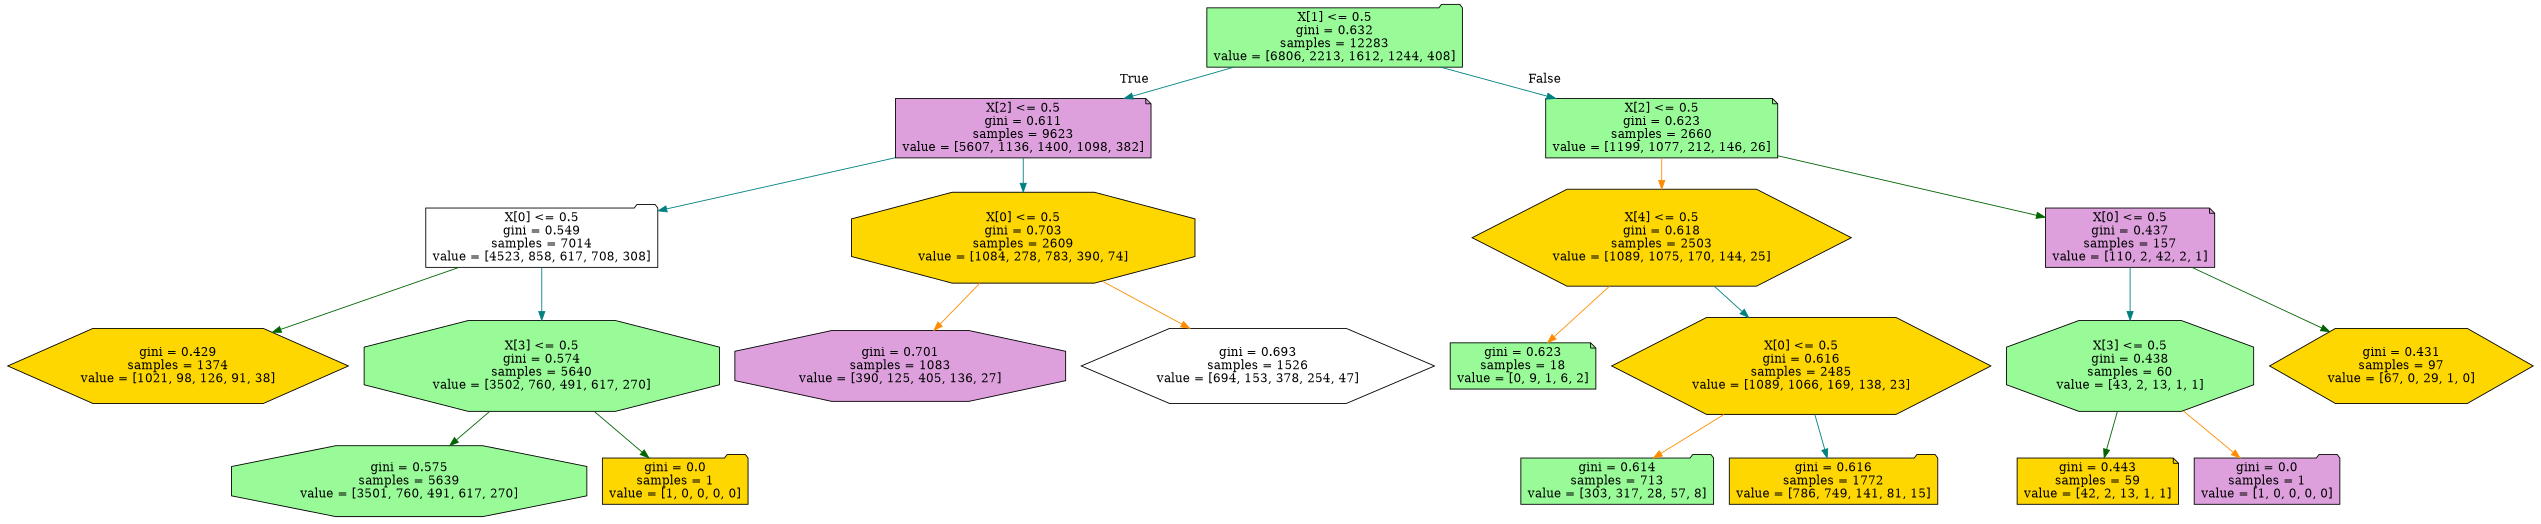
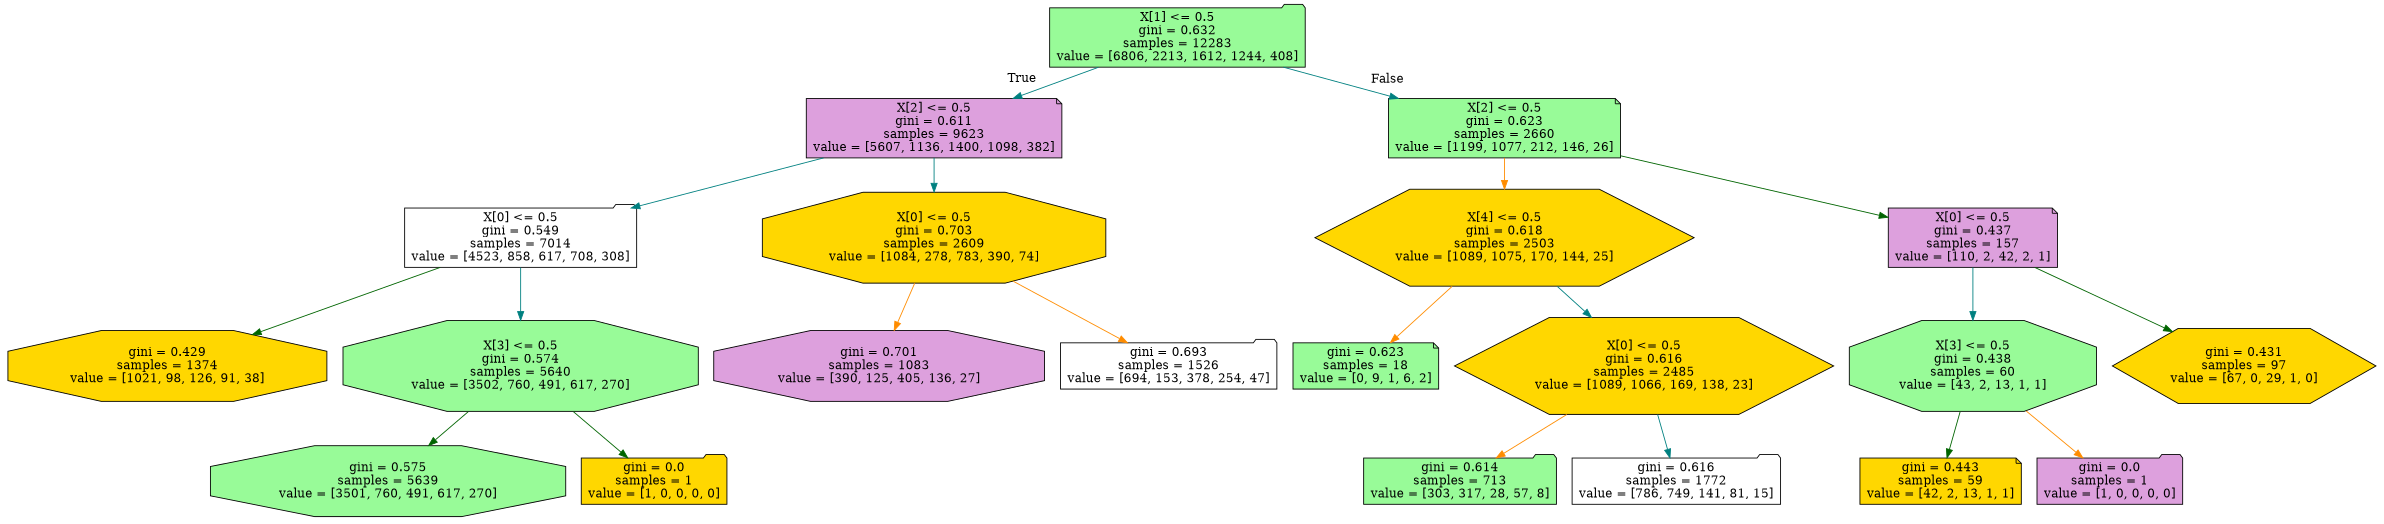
node "gini = 0.429 samples = 1374 value = [1021, 98, 126, 91, 38]": shape hexagon -> octagon
node "gini = 0.693 samples = 1526 value = [694, 153, 378, 254, 47]": shape hexagon -> folder
node "gini = 0.616 samples = 1772 value = [786, 749, 141, 81, 15]": fillcolor gold -> white
